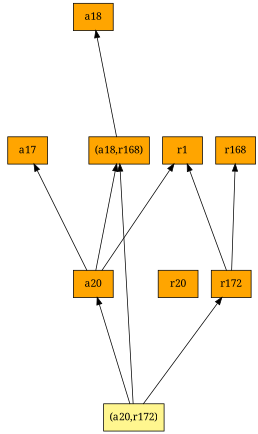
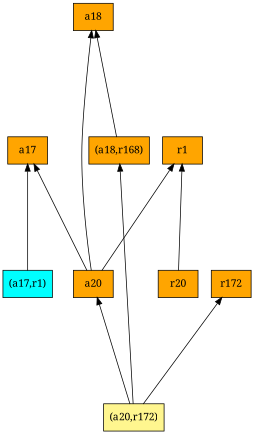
node "r168": removed
edge "a20" -> "(a18,r168)": now "a20" -> "a18"
edge "r172" -> "r1": now "r20" -> "r1"
node "(a17,r1)": added
